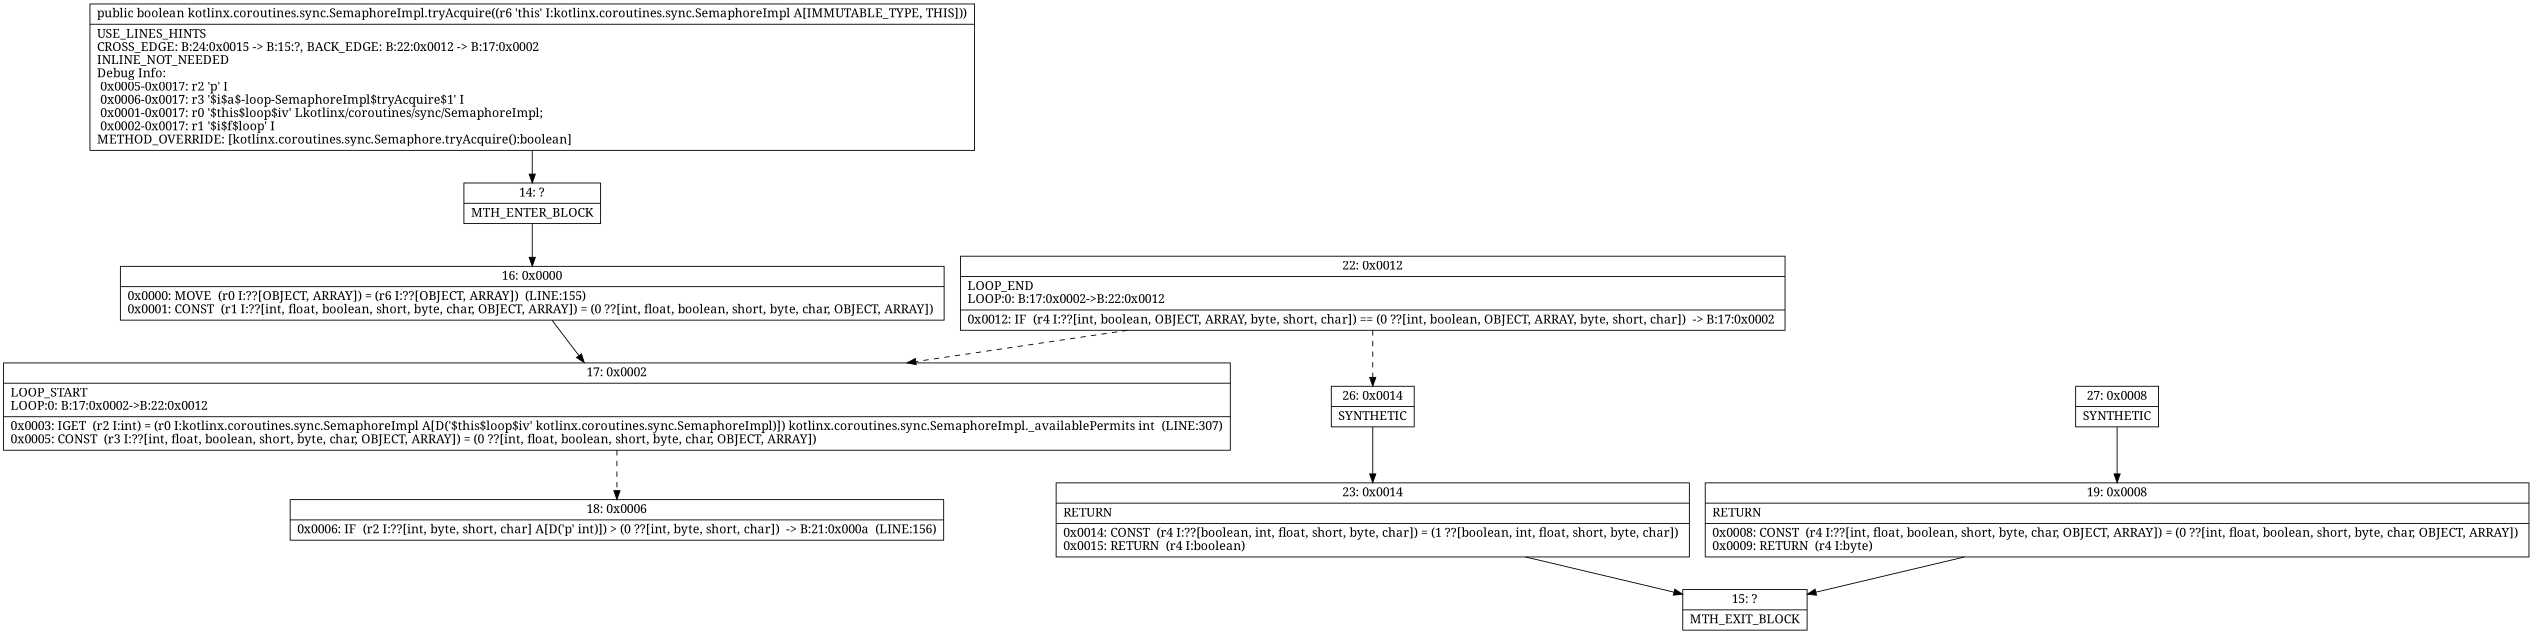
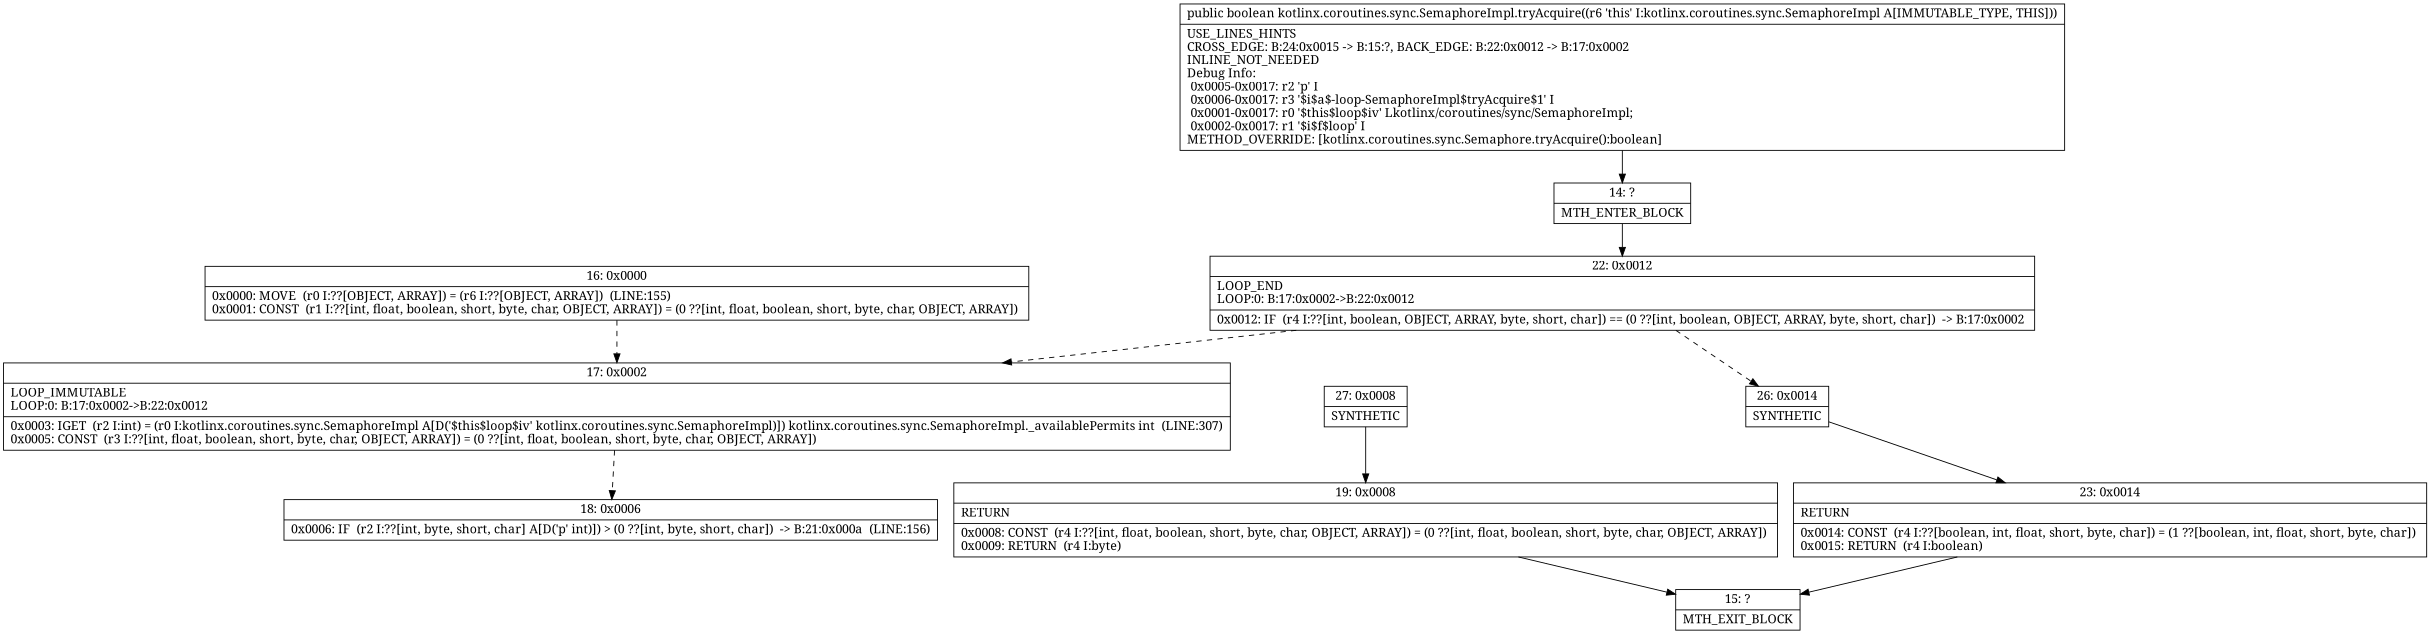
edge "14: ?" -> "16: 0x0000": now "14: ?" -> "22: 0x0012"
edge "16: 0x0000" -> "17: 0x0002": style solid -> dashed
node "17: 0x0002": text "LOOP_START" -> "LOOP_IMMUTABLE"
